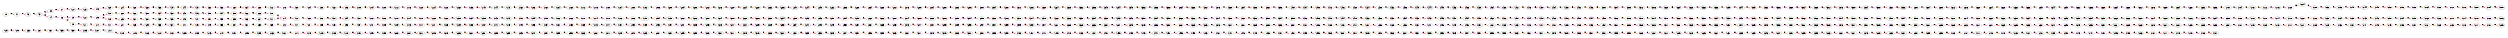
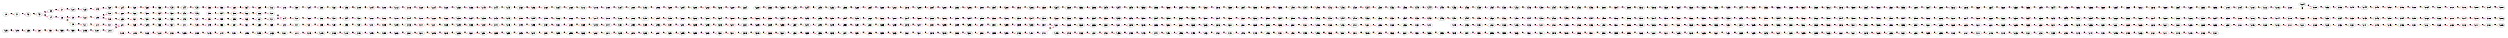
edge "S720" -> "S724": now "S720" -> "S728"
edge "S224" -> "S228": removed, label "A"
edge "S46" -> "S50": removed, label "C"
node "S445": removed
edge "S111" -> "S115": now "S111" -> "S21"
edge "S411" -> "S415": now "S411" -> "S321"
